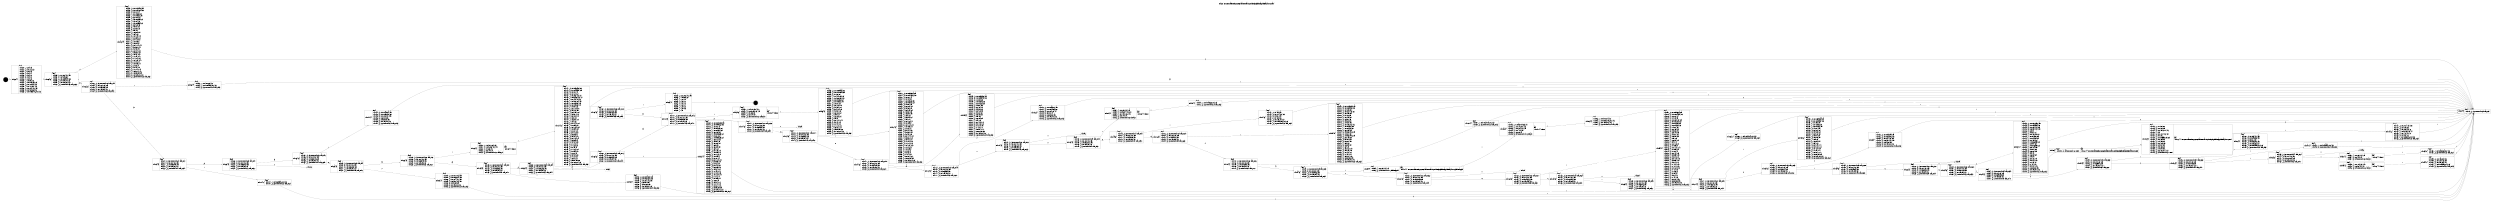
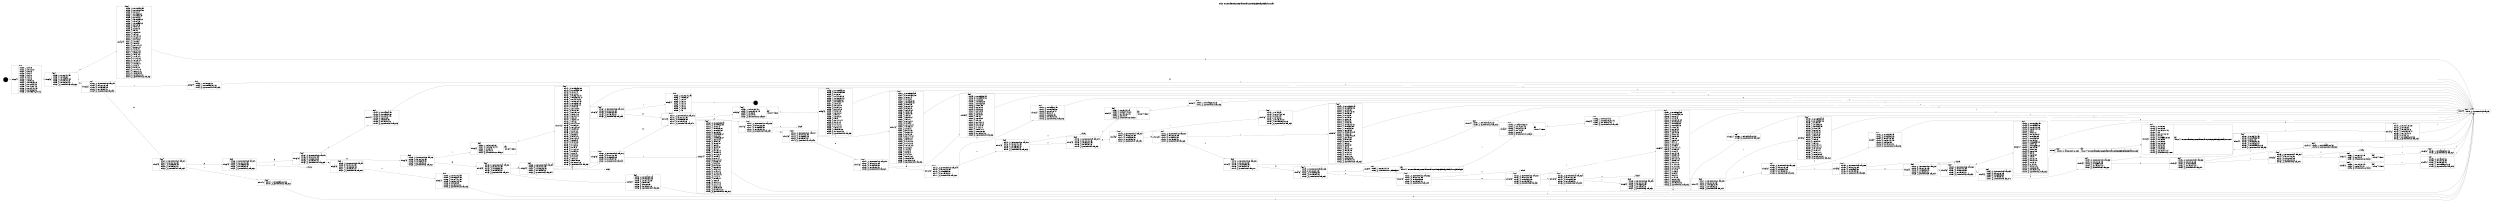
edge "0x40166a [25]" -> "0x401683 [25]": now "0x401651 [25]" -> "0x401683 [25]"
